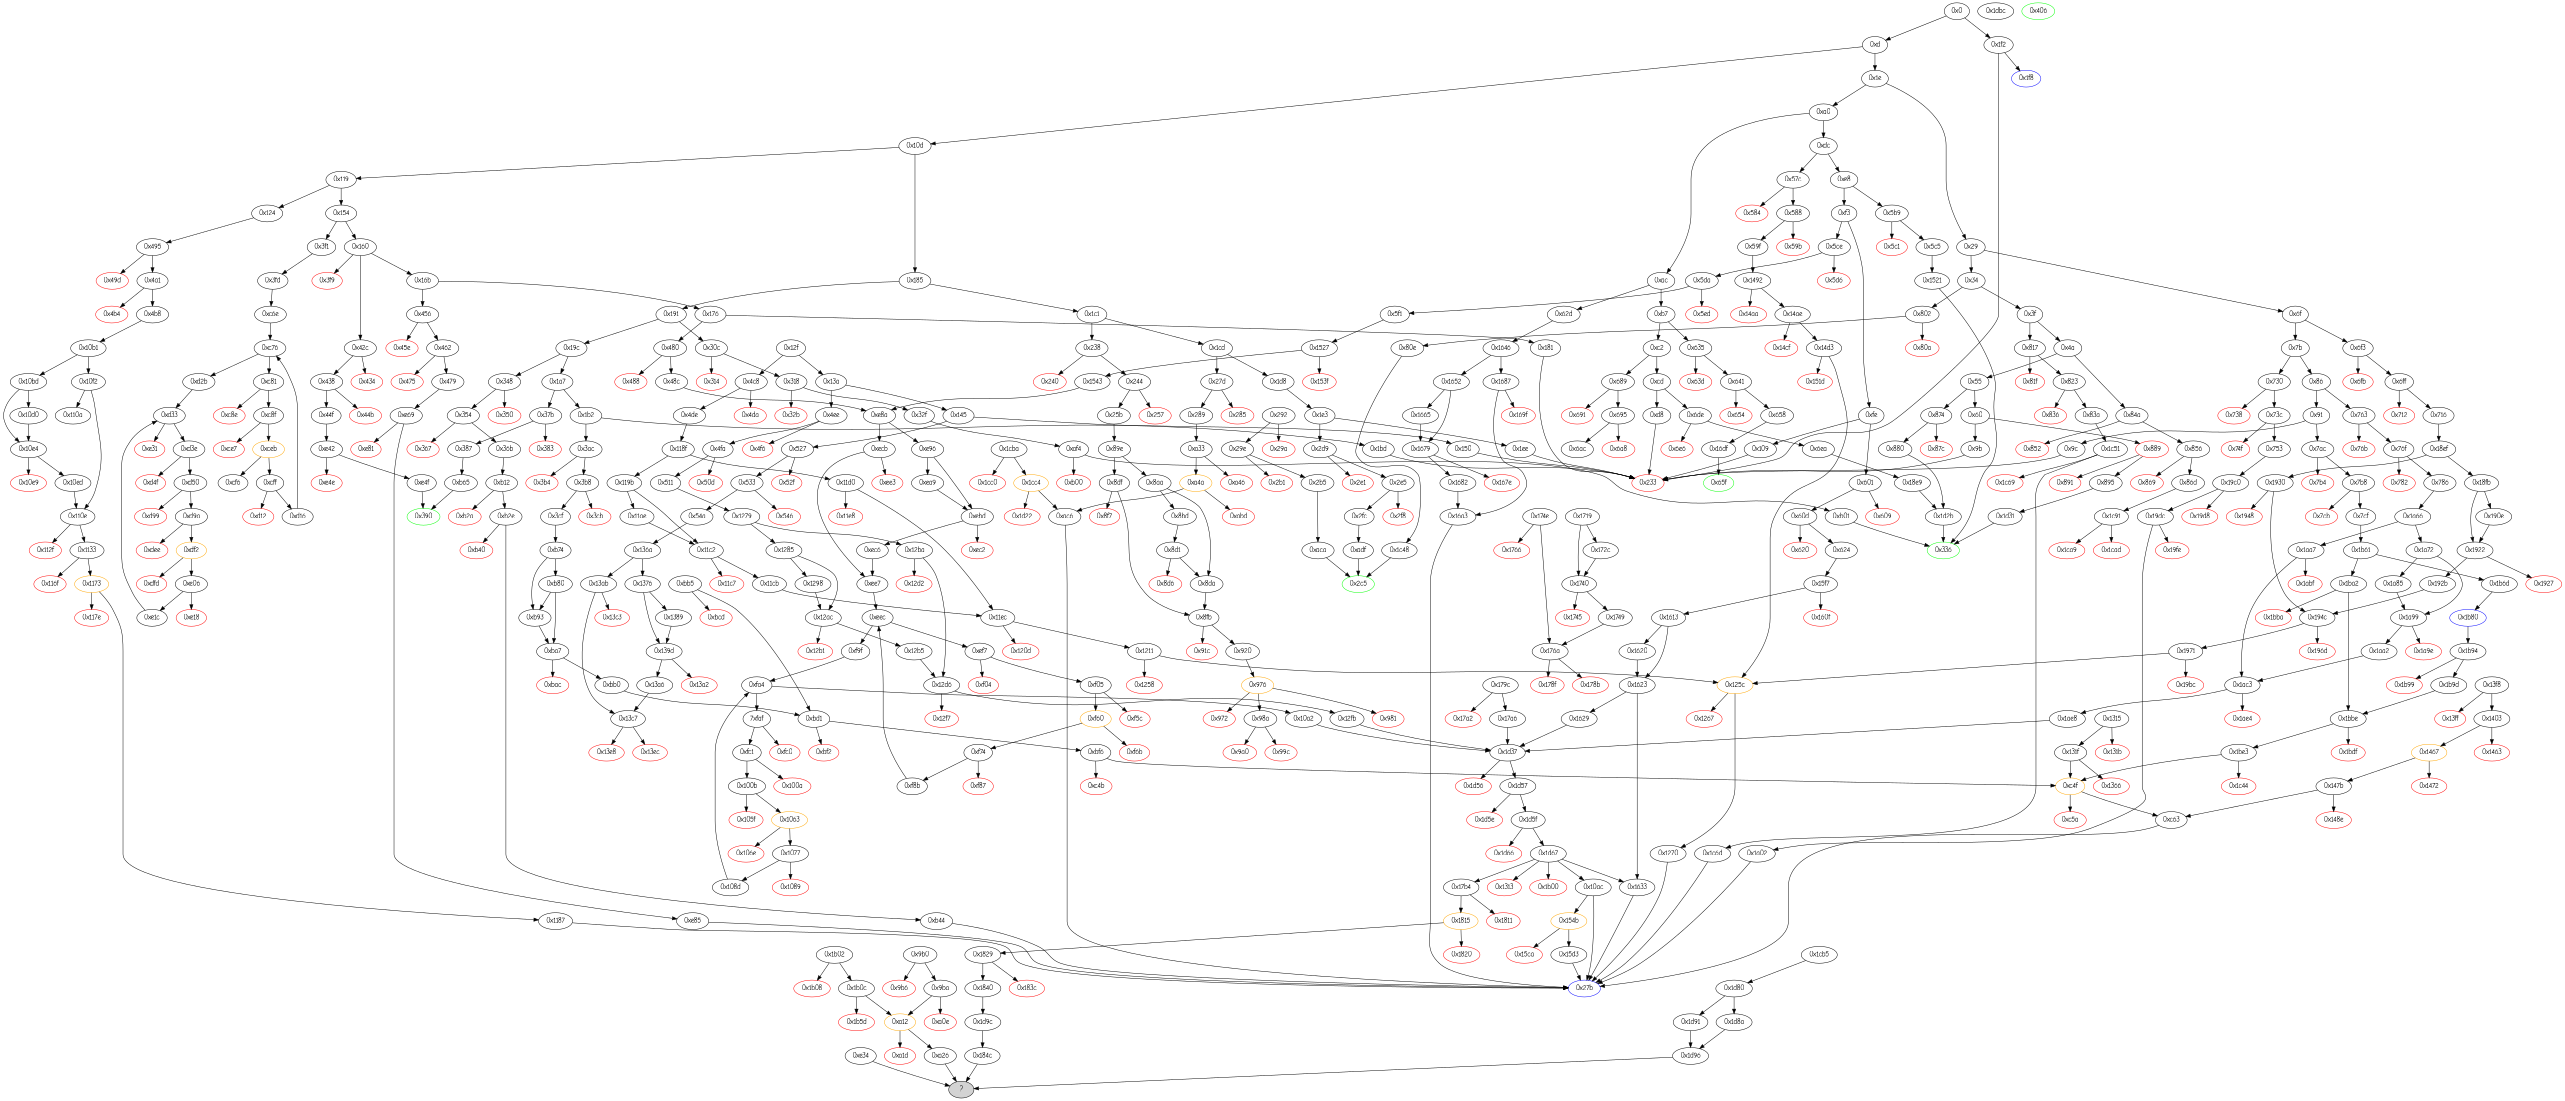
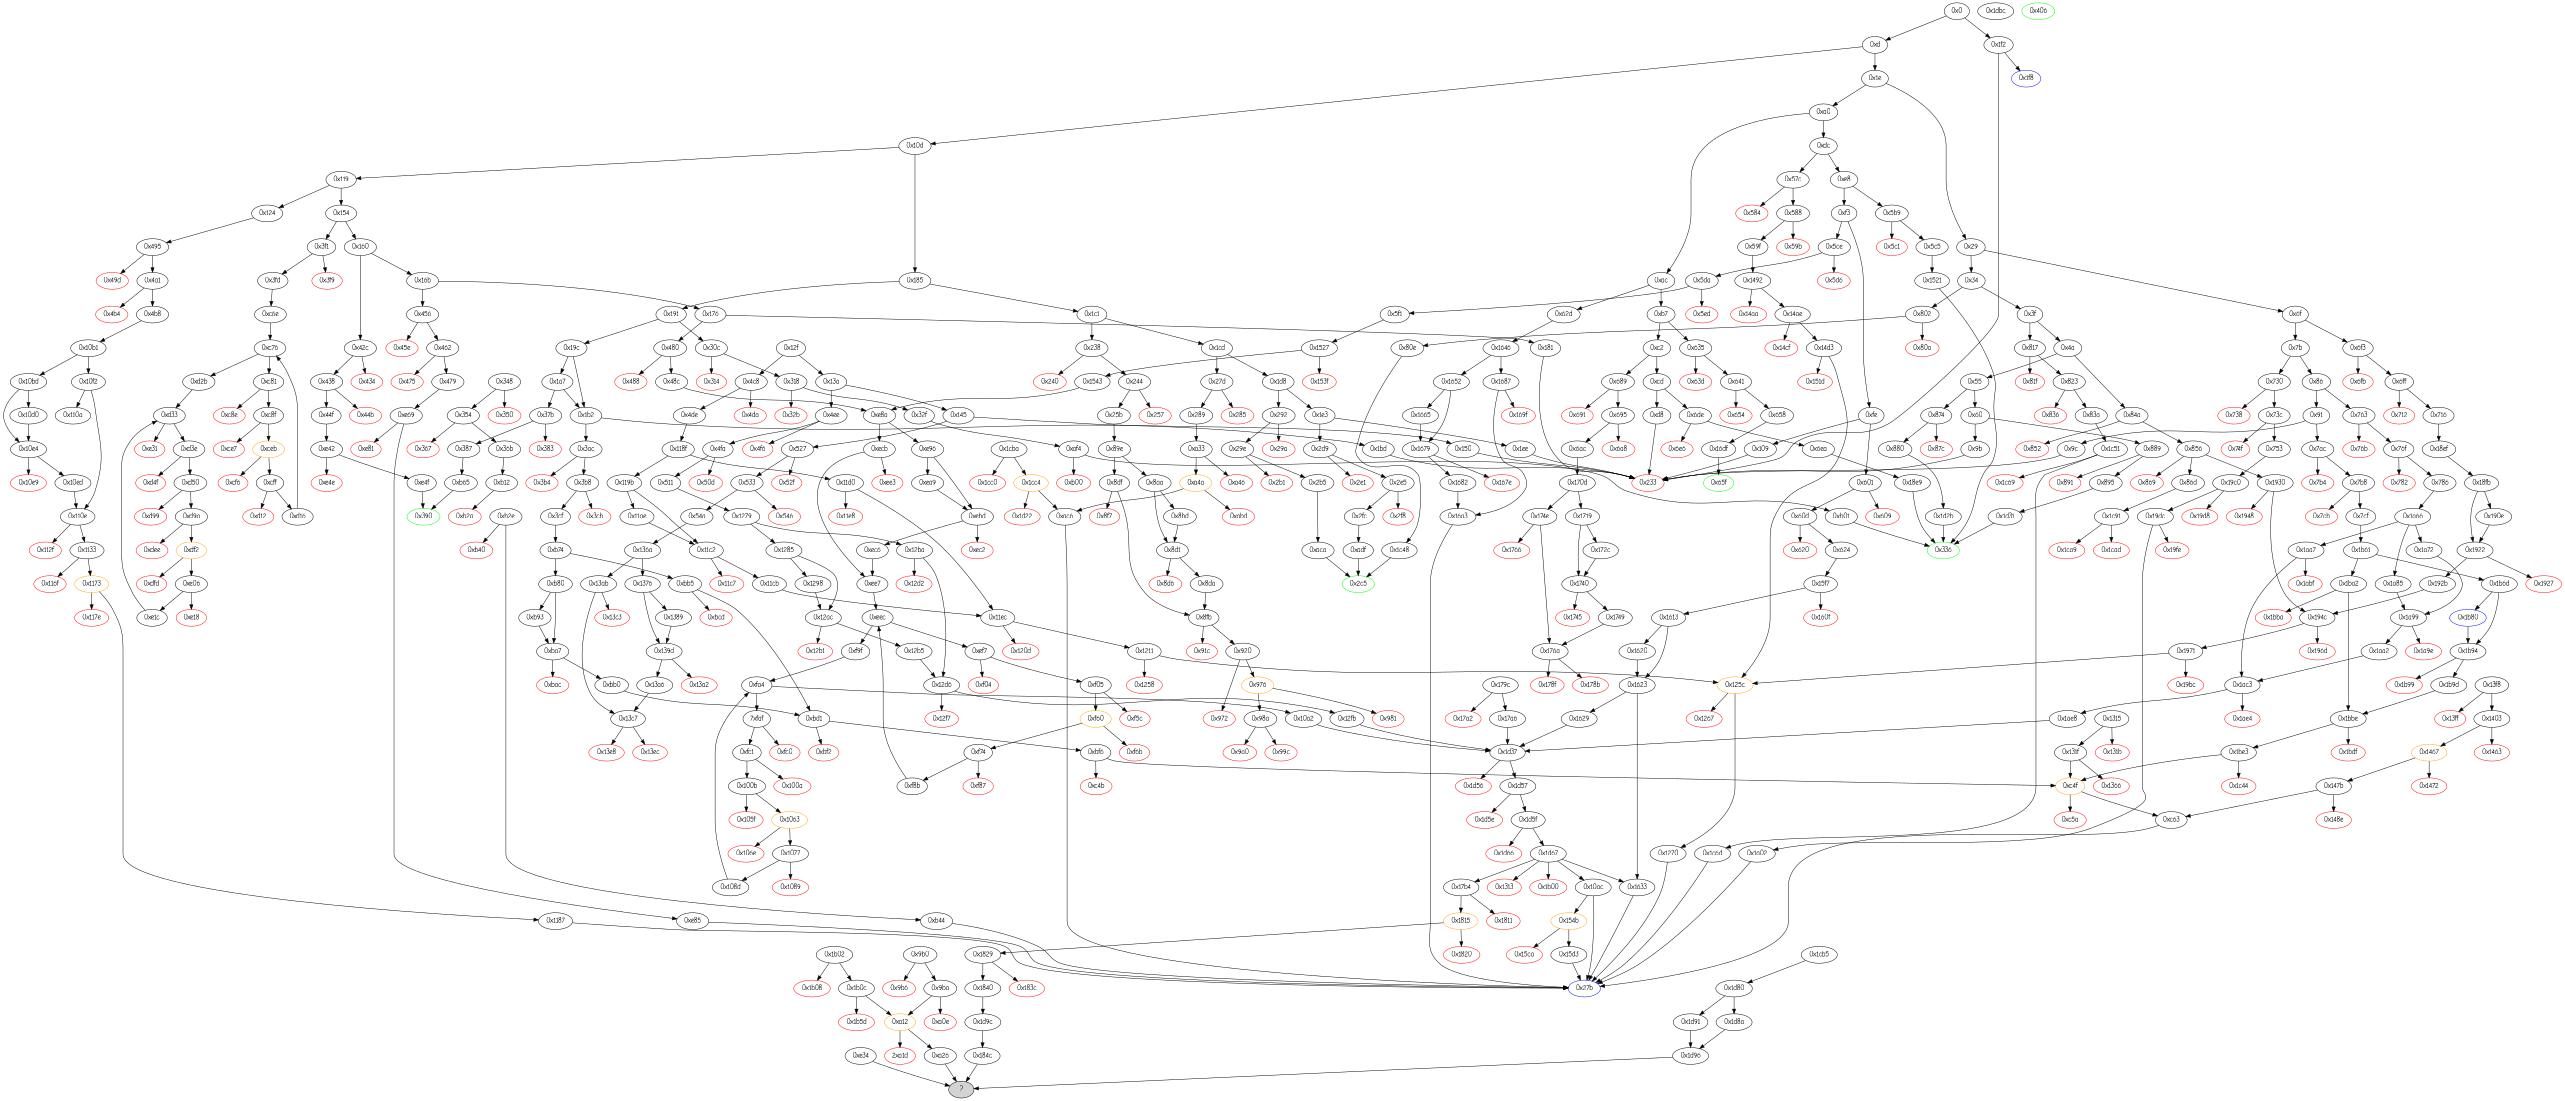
edge "0x160" -> "0x3f9": now "0x3f1" -> "0x3f9"
edge "0x19c" -> "0x348": now "0x19c" -> "0x1b2"
edge "0x1d8" -> "0x292": added
node "0x889": color red -> black
edge "0x18ef" -> "0x1930": now "0x856" -> "0x1930"
node "0xcf6": color black -> red
node "0x170d": added
edge "0xb12" -> "0xb2e": removed
edge "0x18e9" -> "0x1d2b": now "0x18e9" -> "0x336"
edge "0x8aa" -> "0x8da": now "0x8aa" -> "0x8d1"
edge "0x1a72" -> "0x1a85": now "0x1a66" -> "0x1a85"
edge "0xb74" -> "0xb93": now "0xb74" -> "0xbb5"
edge "0x1b6d" -> "0x1b94": added
edge "0x976" -> "0x972": now "0x920" -> "0x972"
node "0xa1d": label "0xa1d" -> "2xa1d"
